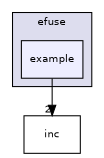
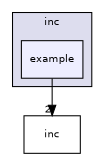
cluster "efuse": label "efuse" -> "inc"
